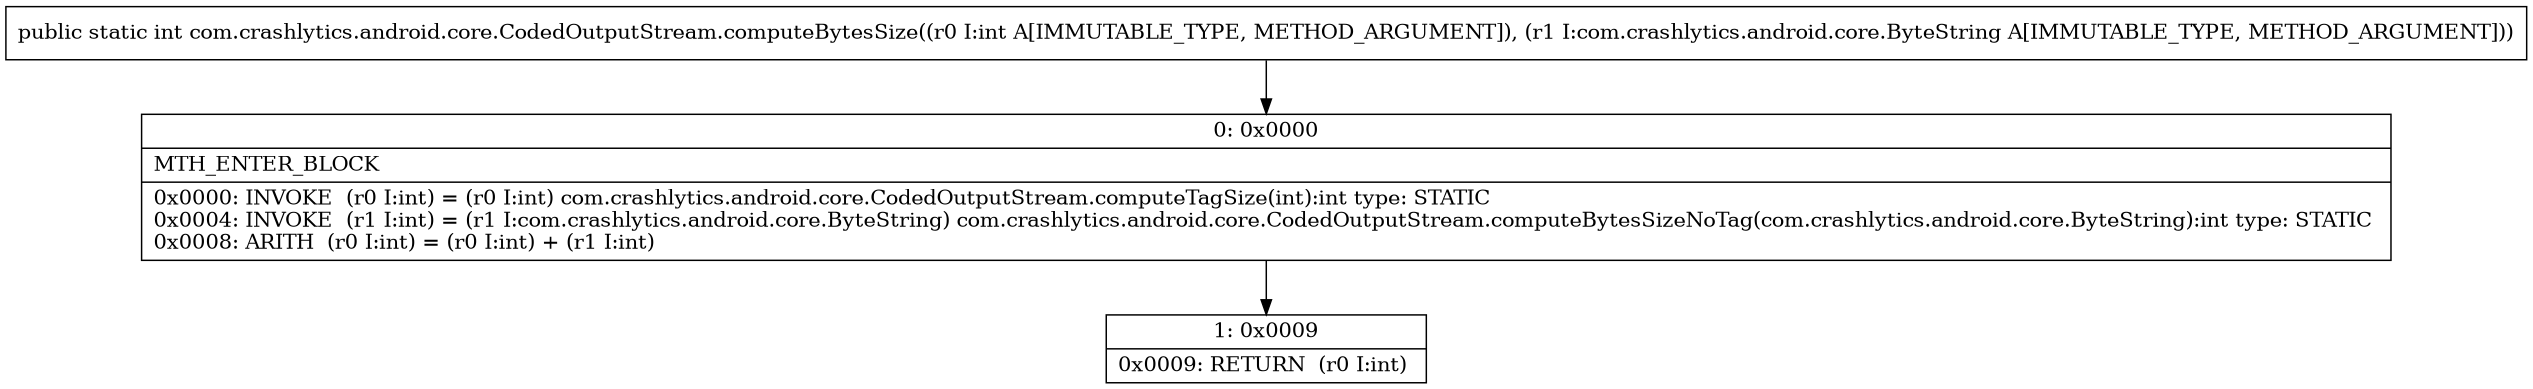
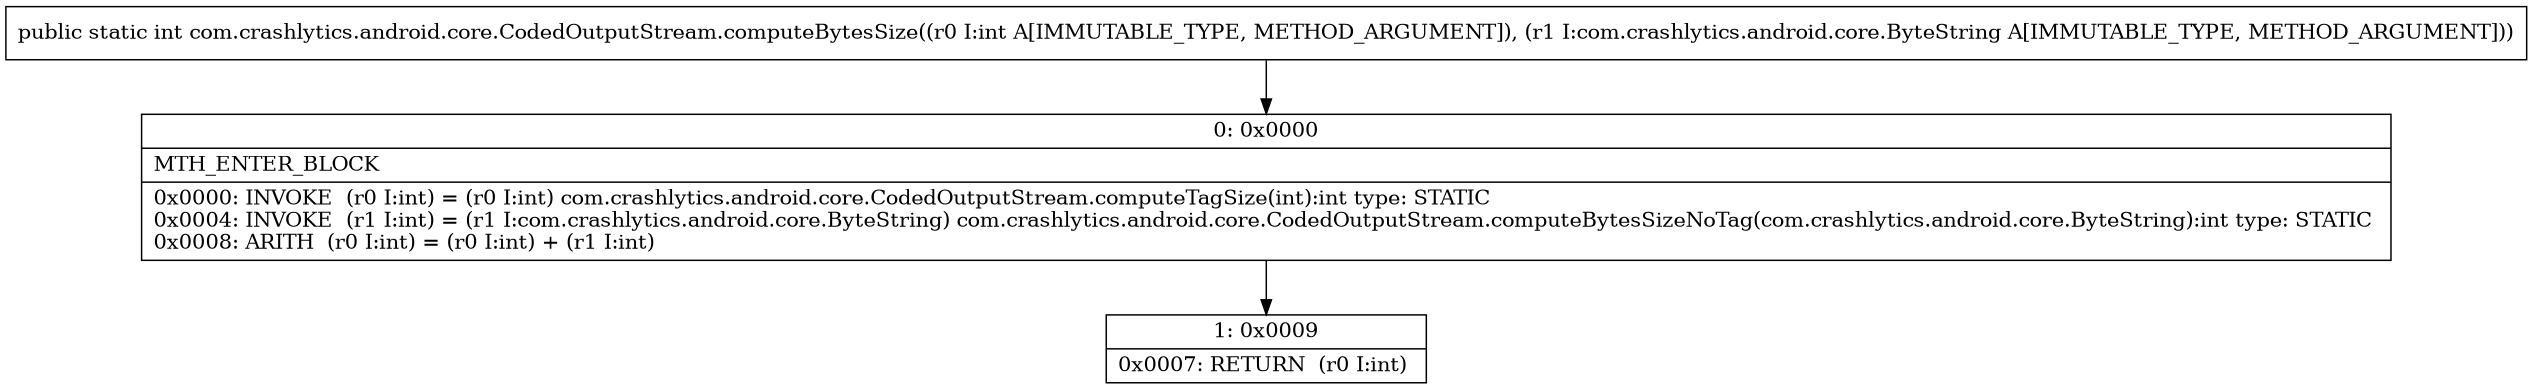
node "1: 0x0009": text "0x0009: RETURN  (r0 I:int)" -> "0x0007: RETURN  (r0 I:int)"
